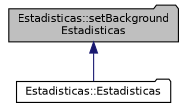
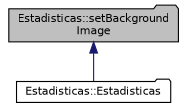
node "Estadisticas::setBackground Estadisticas": label "Estadisticas::setBackground Estadisticas" -> "Estadisticas::setBackground Image"
